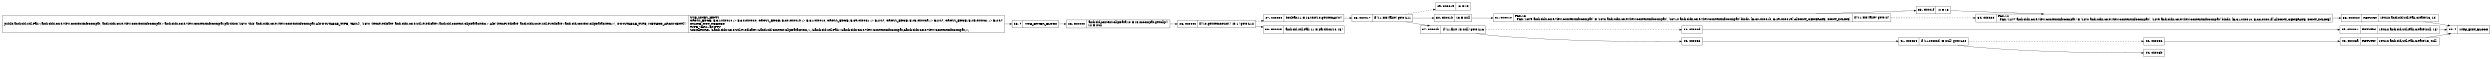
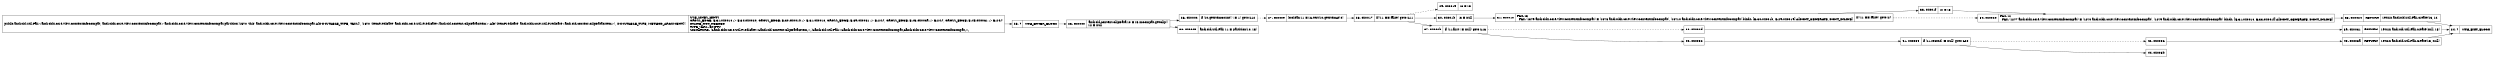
edge "26: 0x000c" -> "36: 0x0025": now "25: 0x0000" -> "36: 0x0025"
